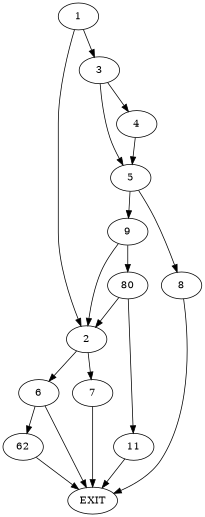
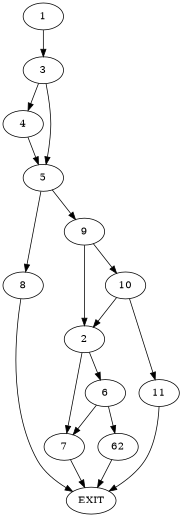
edge "1" -> "2": removed
node "80": label "80" -> "10"
edge "6" -> "EXIT": now "6" -> "7"
